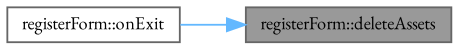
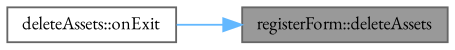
node "registerForm::onExit": label "registerForm::onExit" -> "deleteAssets::onExit"
